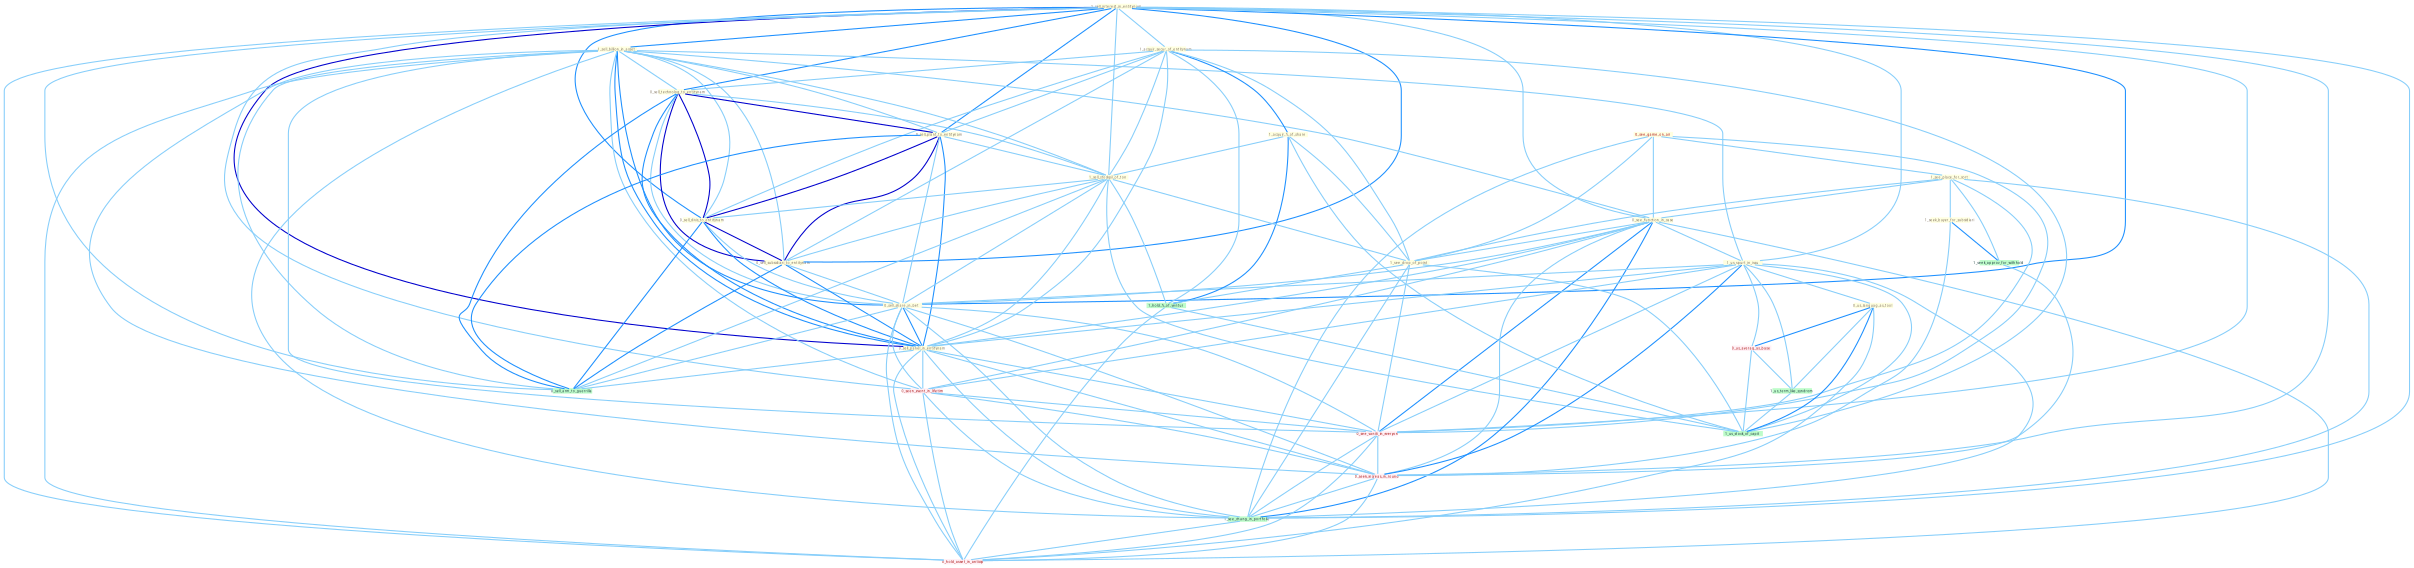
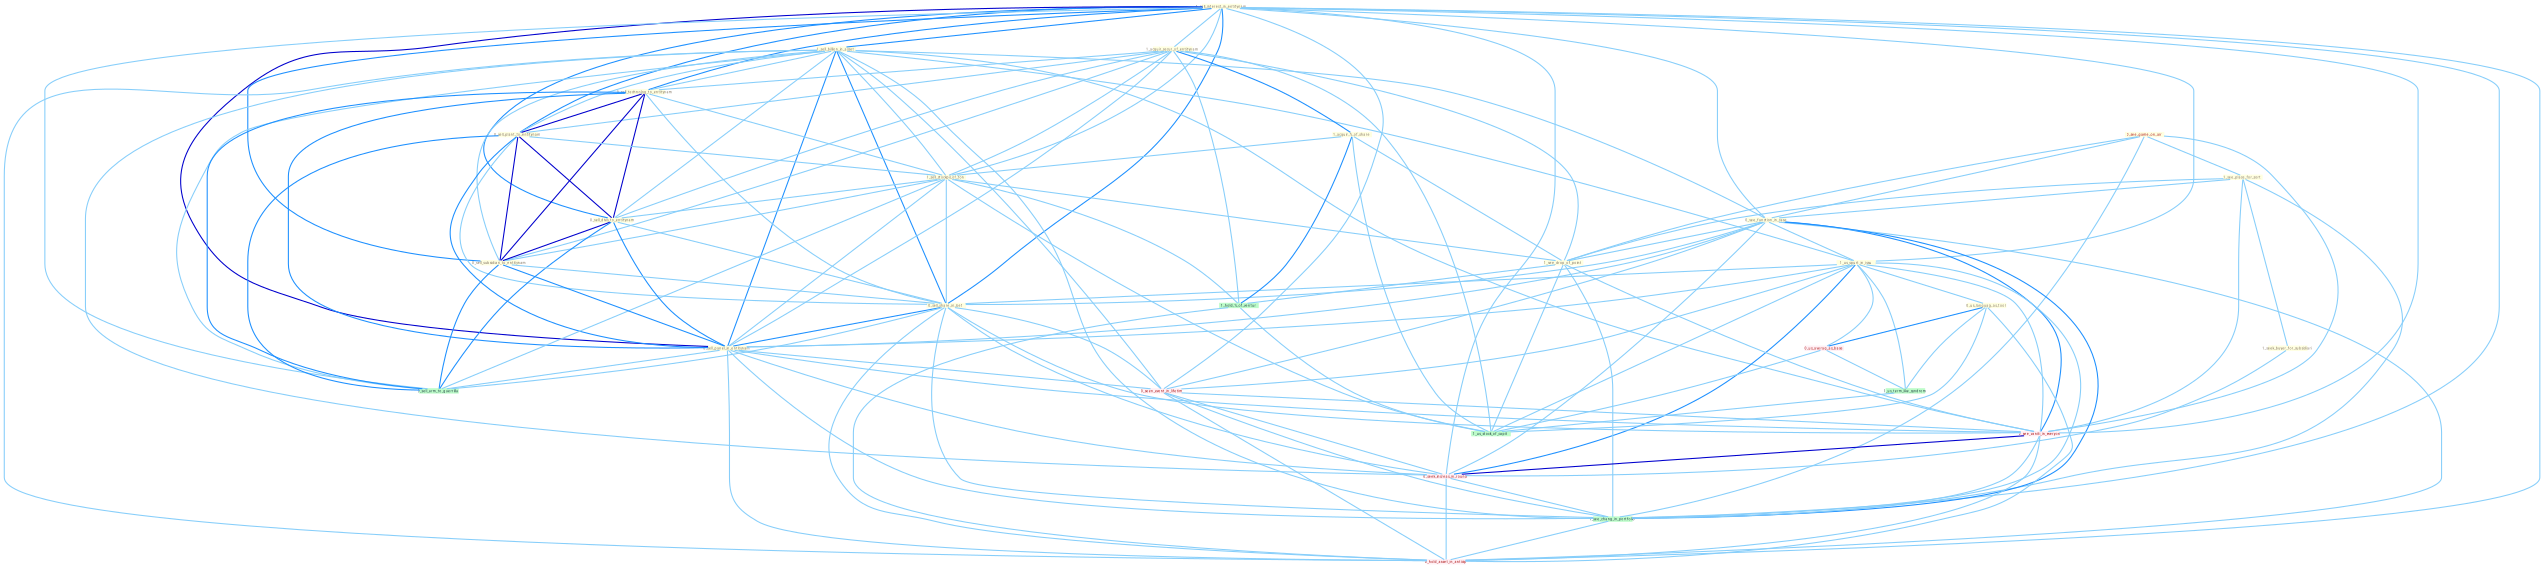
node "1_seek_approv_for_withhold": removed
edge "0_us_languag_as_tool" -- "1_us_stock_of_capit": color #1e90ff -> #87cefa
edge "0_see_vaniti_in_everyon" -- "0_seek_increas_in_round": color #87cefa -> #0000cd
